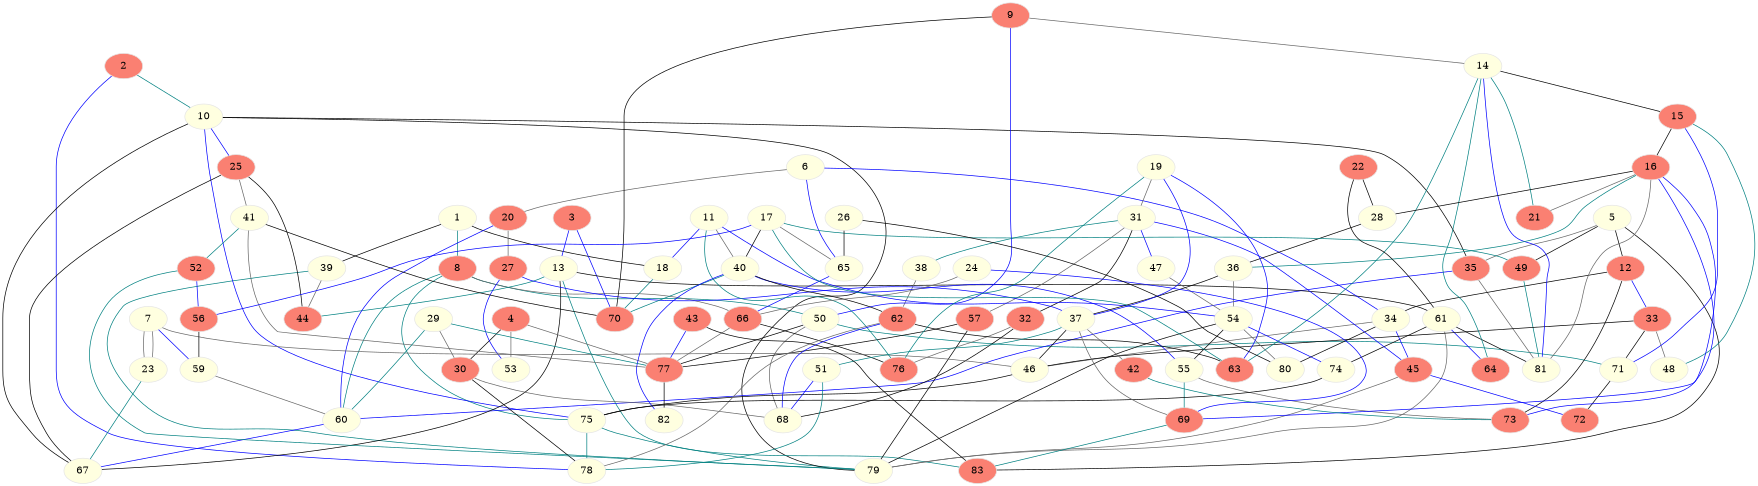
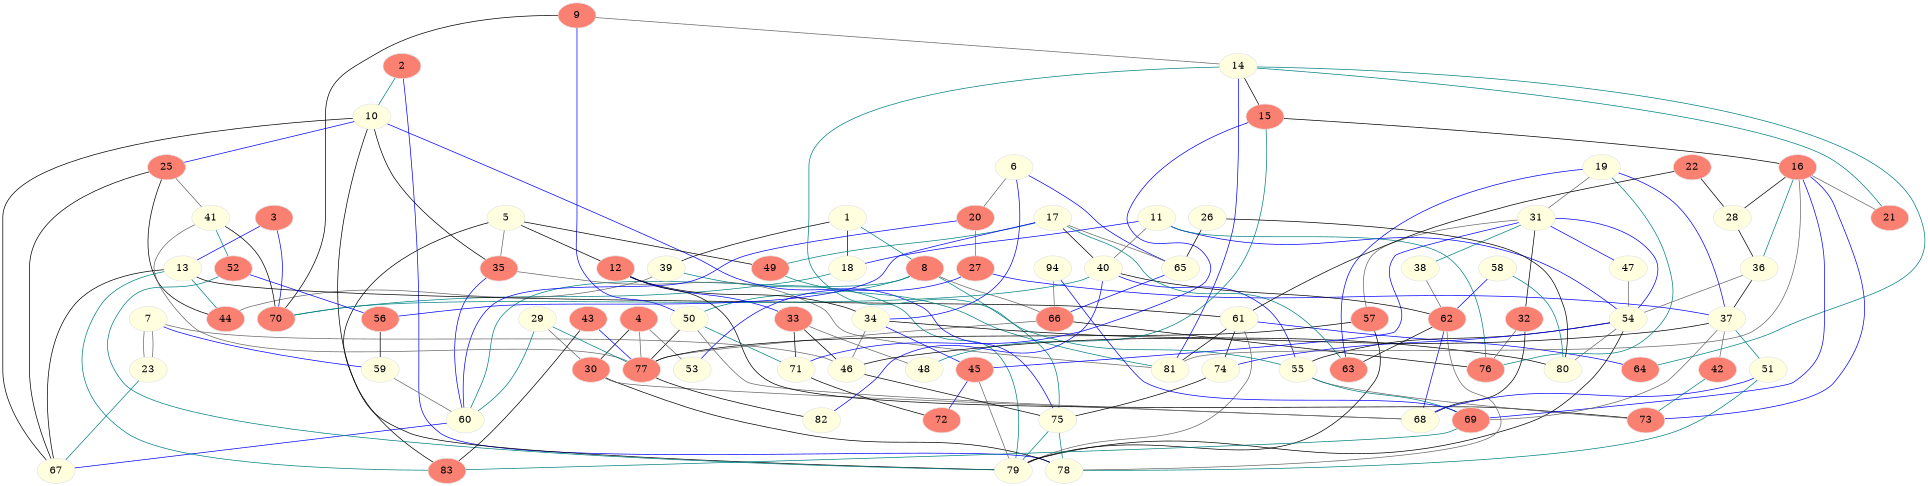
edge "14" -- "63": now "14" -- "55"
edge "31" -- "54": added
node "24": label "24" -> "94"
node "58": added
